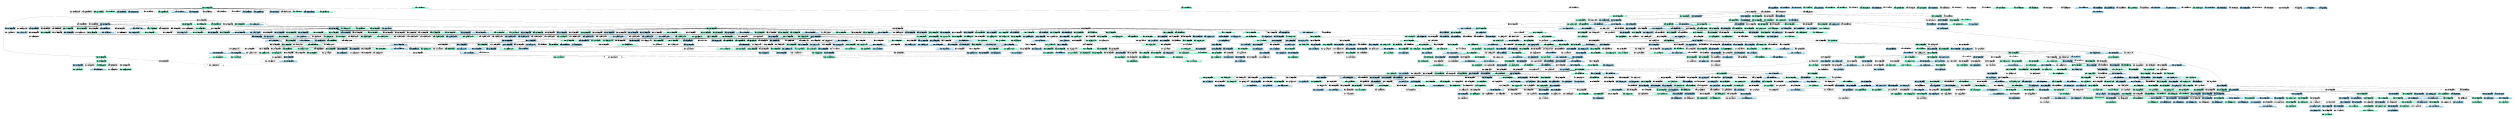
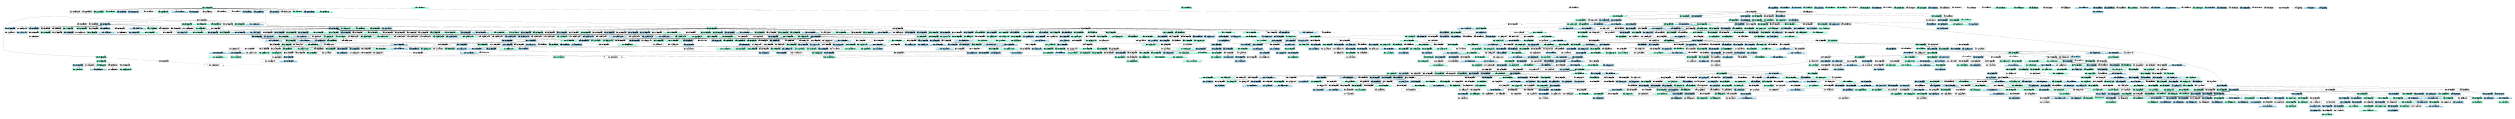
node "evalu...2/lib/minver.nix'": removed
node "evalu...tiff/default.nix'": added
node "figure...glib/default.nix'": label "figure...glib/default.nix'" -> "evalu...glib/default.nix'"
node "evalu...rogs/default.nix'": added
